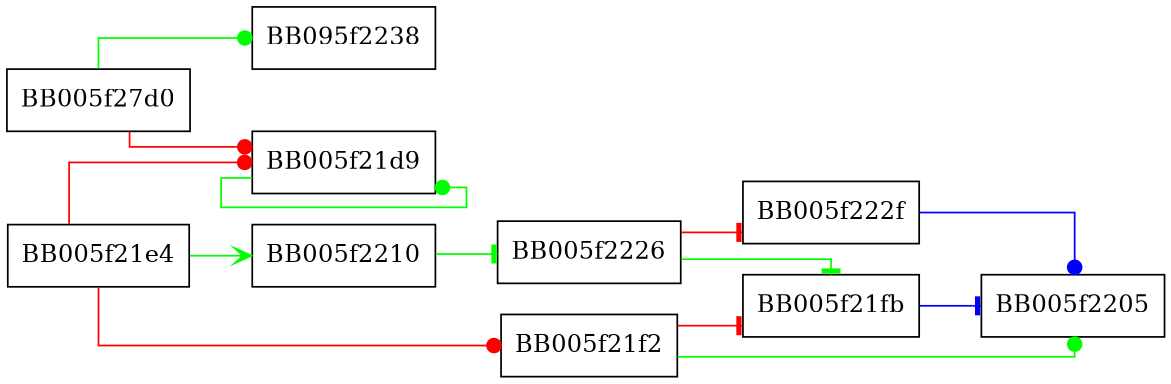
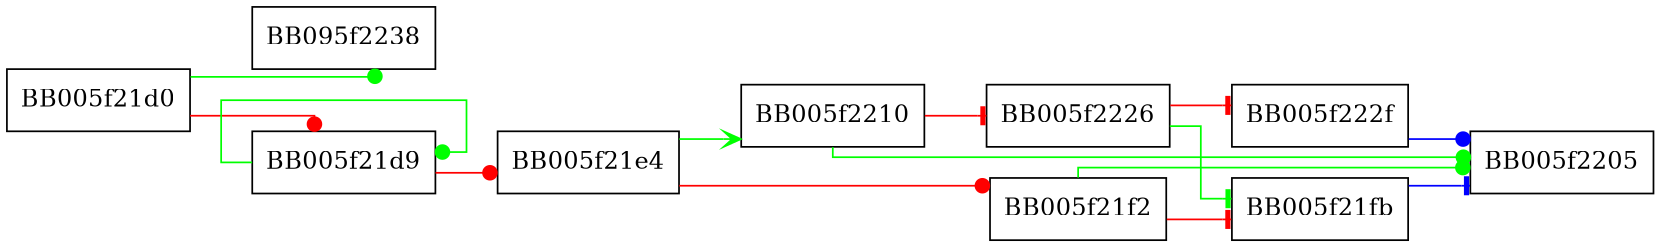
node "BB005f27d0": label "BB005f27d0" -> "BB005f21d0"
edge "BB005f2210" -> "BB005f2205": added
edge "BB005f21e4" -> "BB005f21d9": reversed
edge "BB005f2210" -> "BB005f2226": color green -> red
